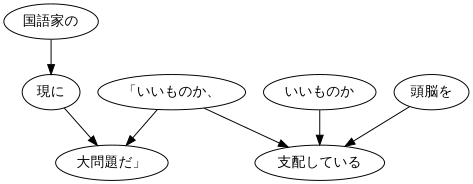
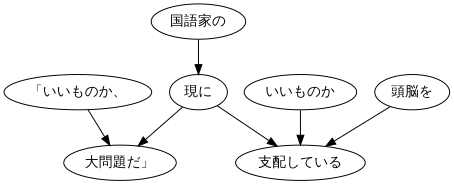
edge "「いいものか、" -> "支配している": now "現に" -> "支配している"
